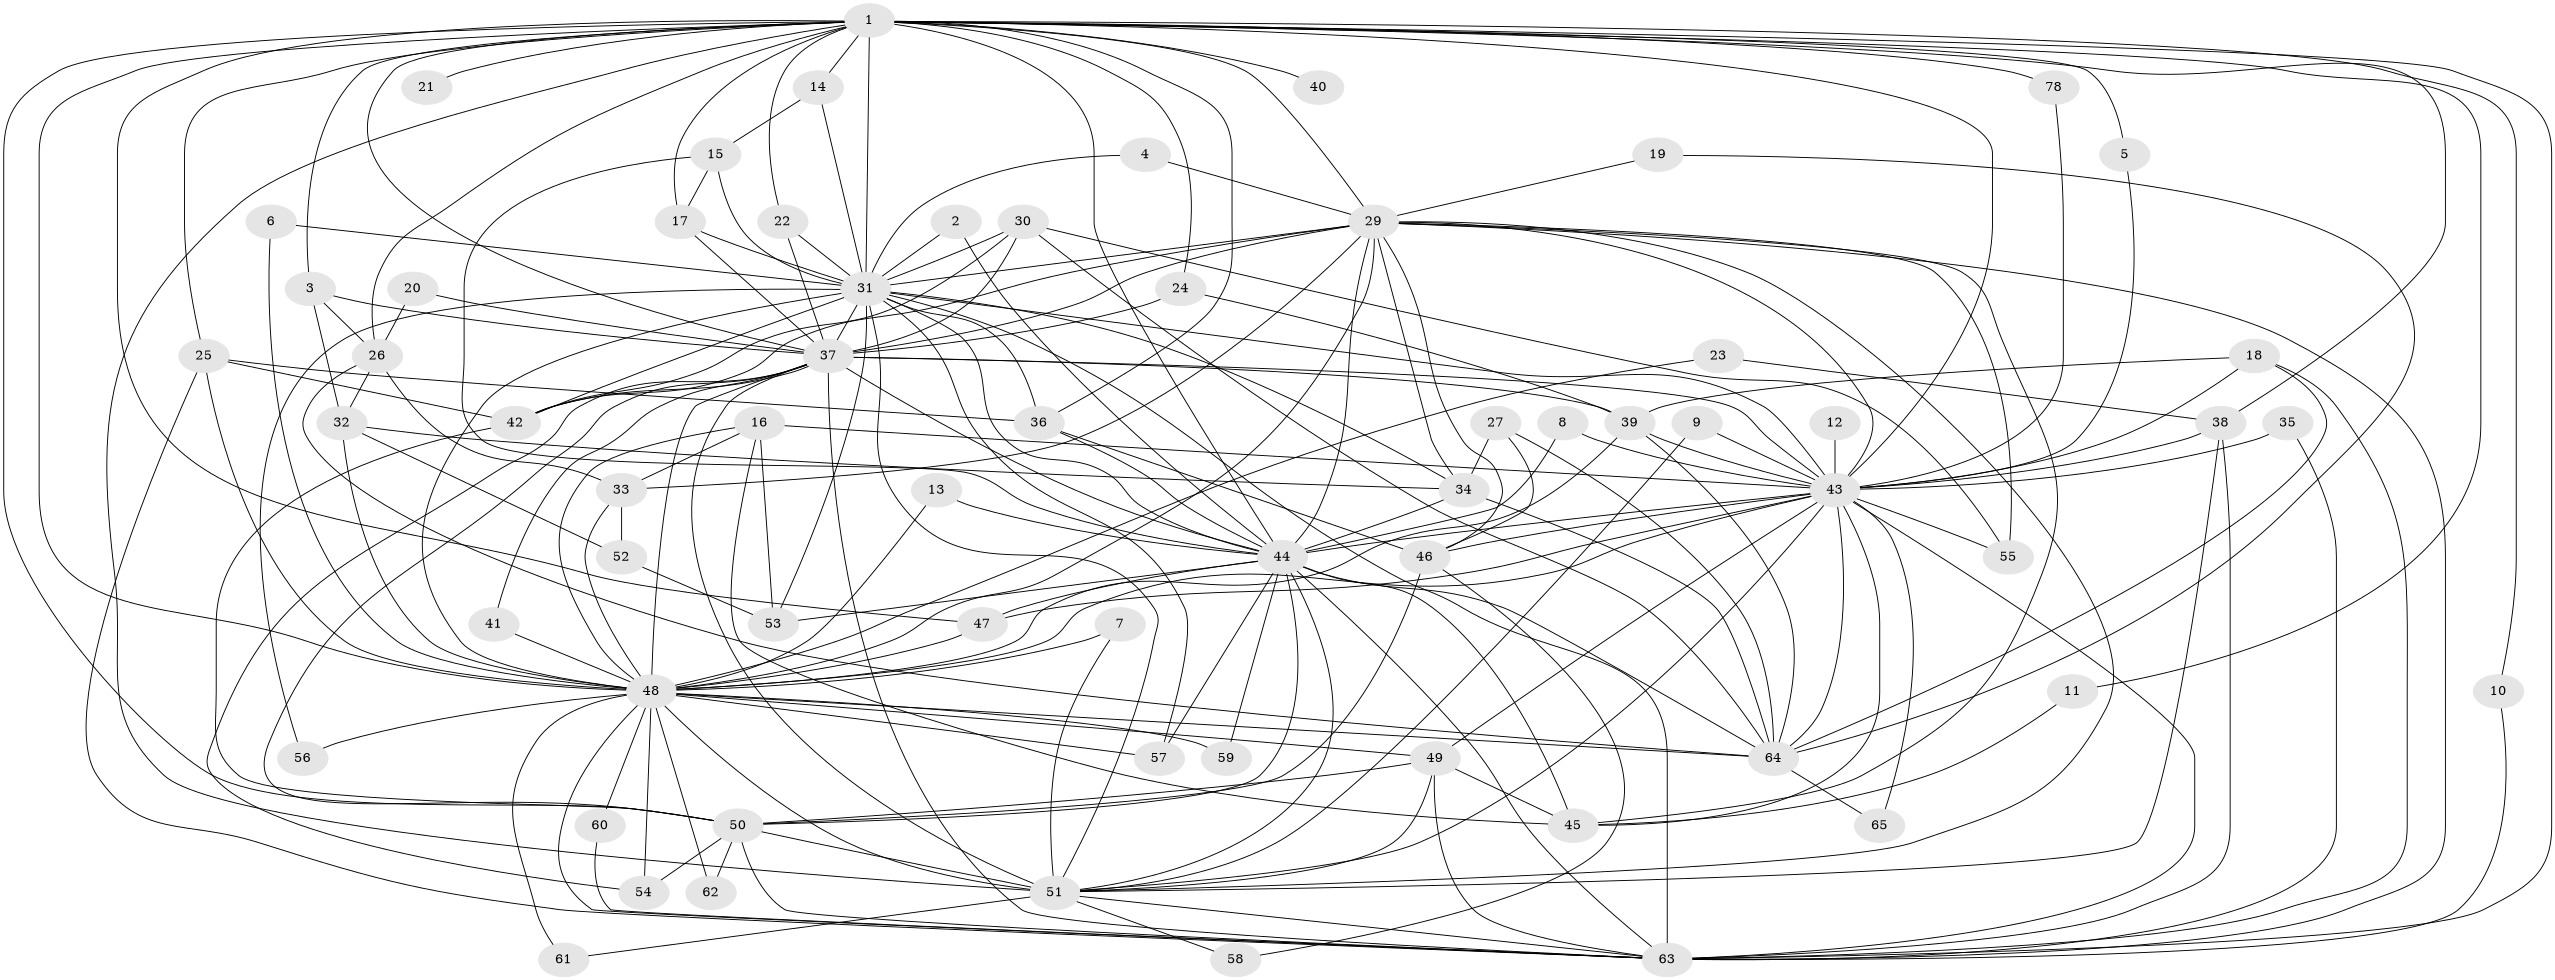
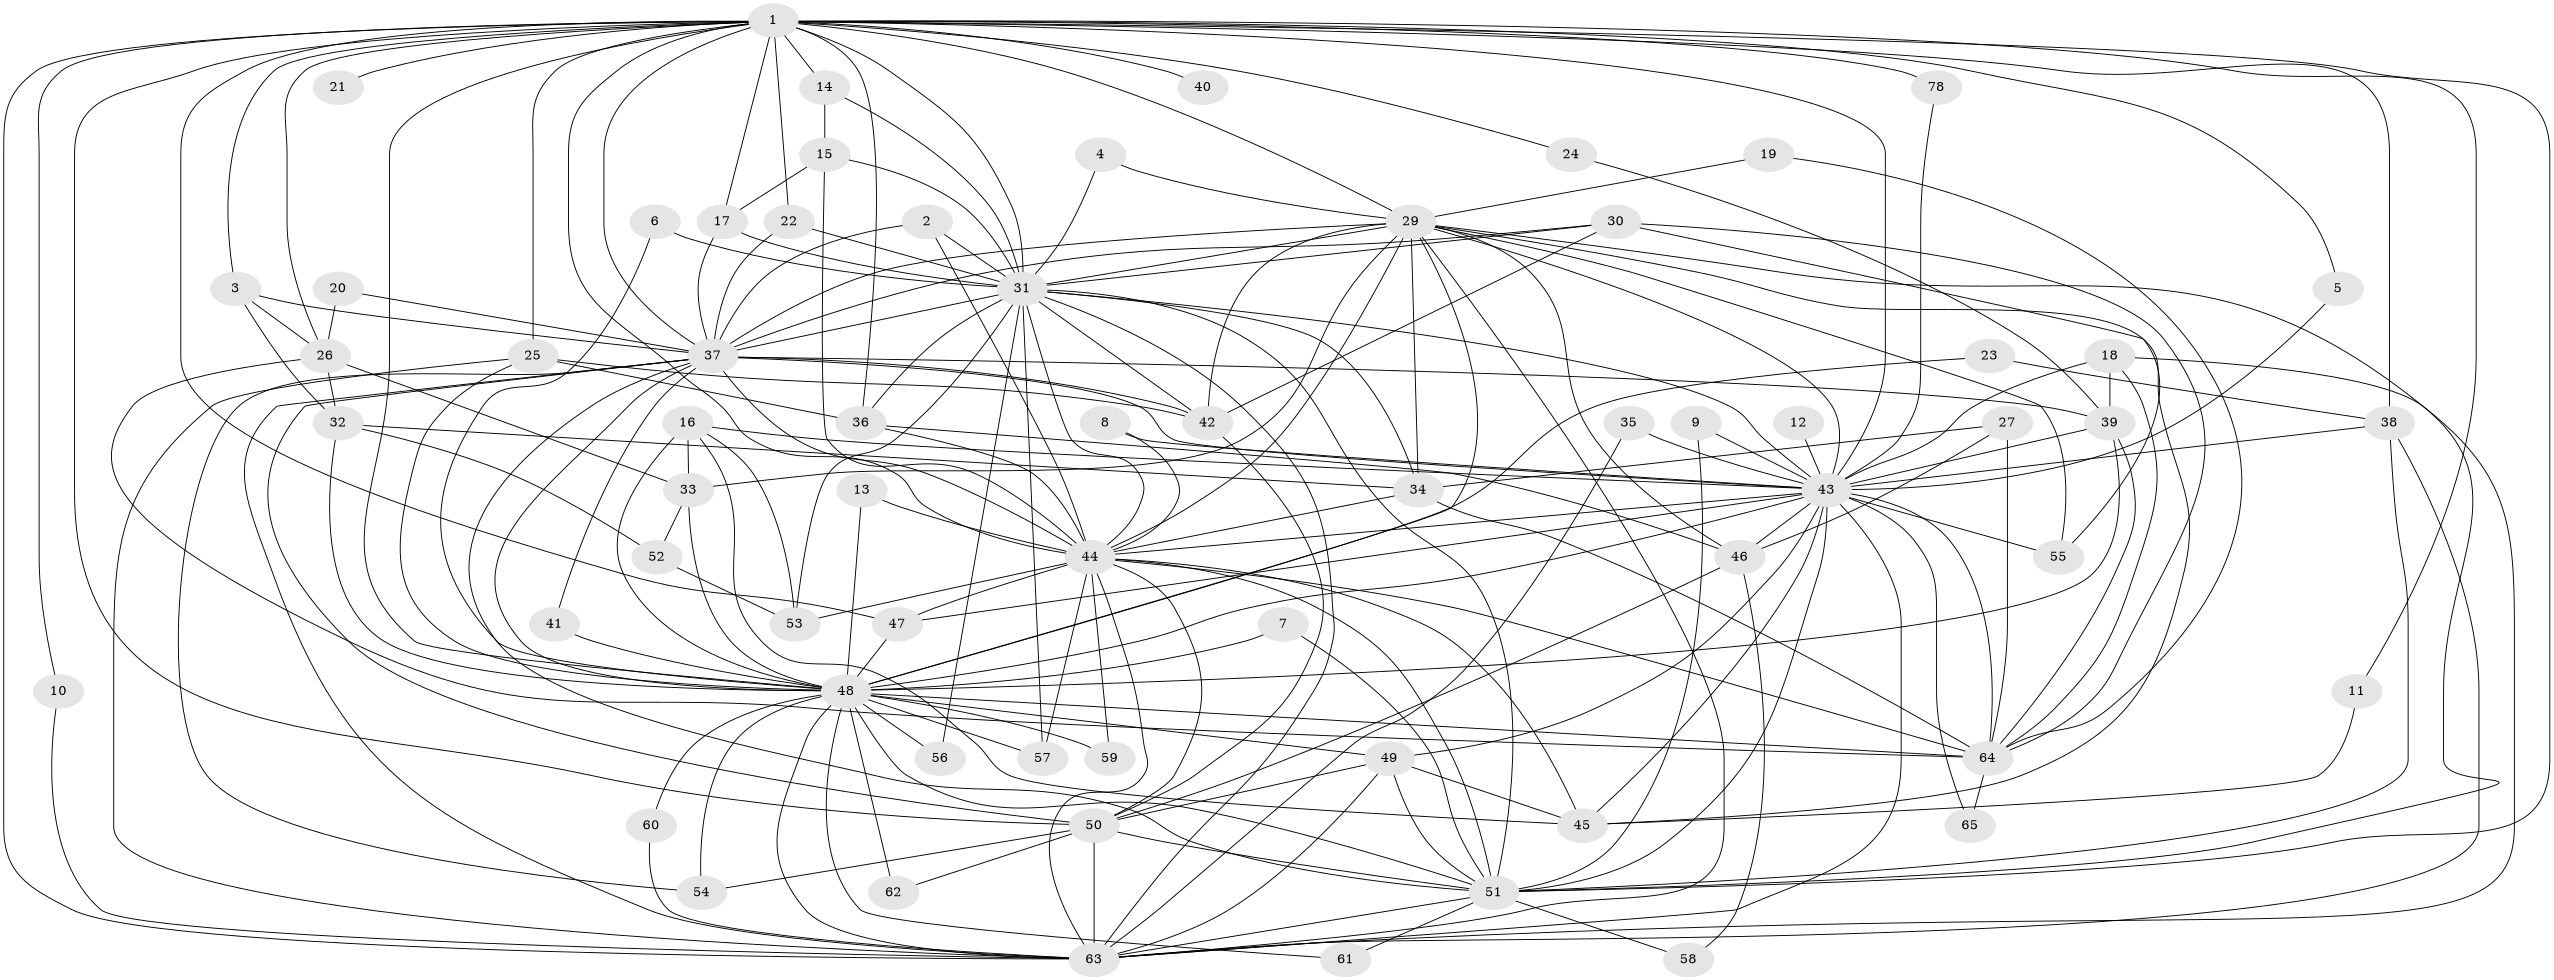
edge "24" -- "37": now "2" -- "37"
edge "31" -- "48": removed
